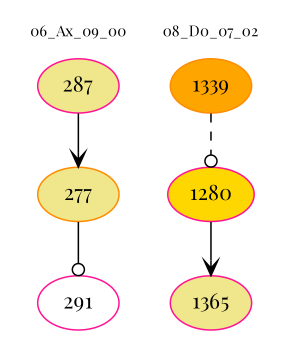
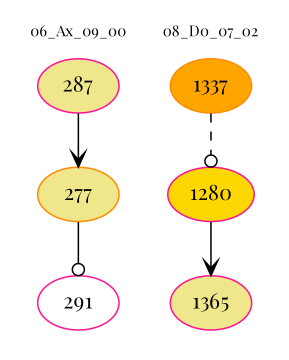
node "1339": label "1339" -> "1337"
